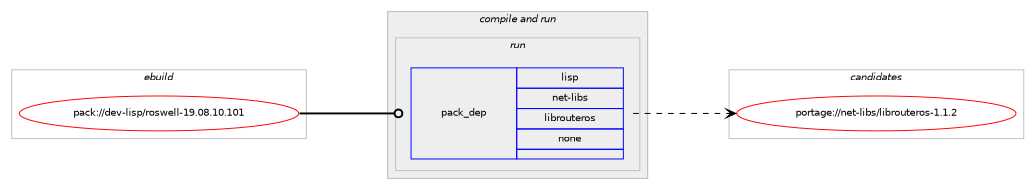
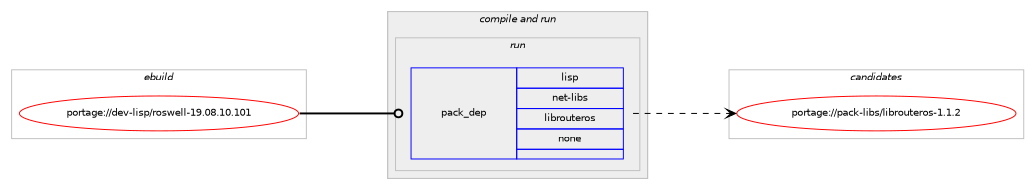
node "pack://dev-lisp/roswell-19.08.10.101": label "pack://dev-lisp/roswell-19.08.10.101" -> "portage://dev-lisp/roswell-19.08.10.101"
node "portage://net-libs/librouteros-1.1.2": label "portage://net-libs/librouteros-1.1.2" -> "portage://pack-libs/librouteros-1.1.2"
